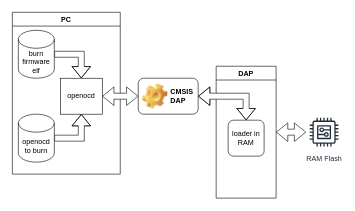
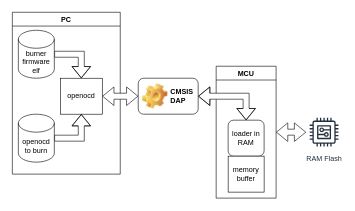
node "burn firmware elf": label "burn firmware elf" -> "burner firmware elf"
node "DAP": label "DAP" -> "MCU"
node "memory buffer": added
